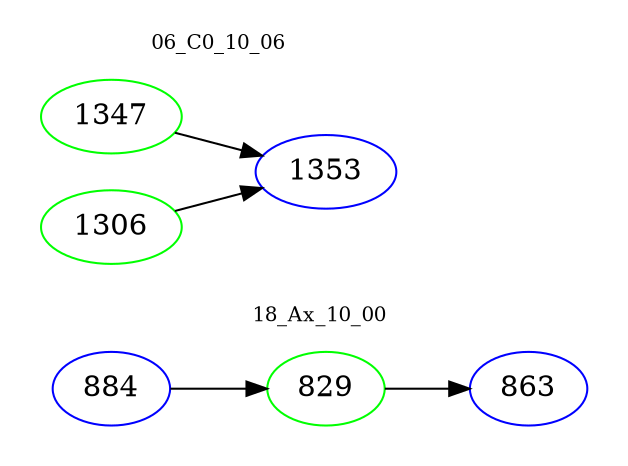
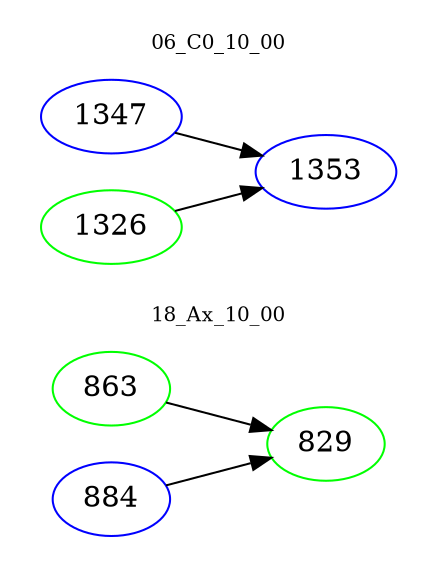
cluster "06_C0_10_06": label "06_C0_10_06" -> "06_C0_10_00"
node "1347": color green -> blue
node "1306": label "1306" -> "1326"
edge "829" -> "863": reversed
node "863": color blue -> green
